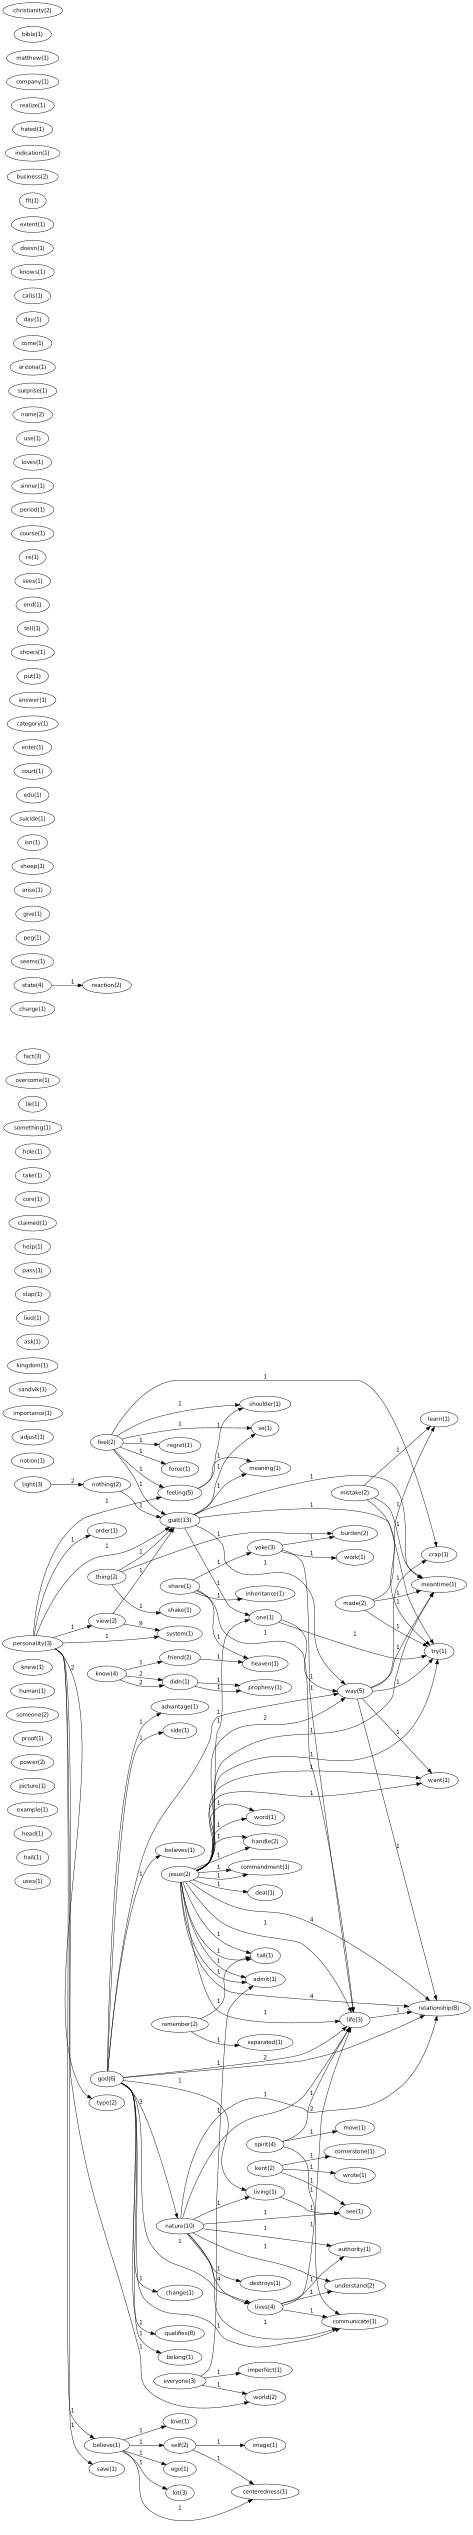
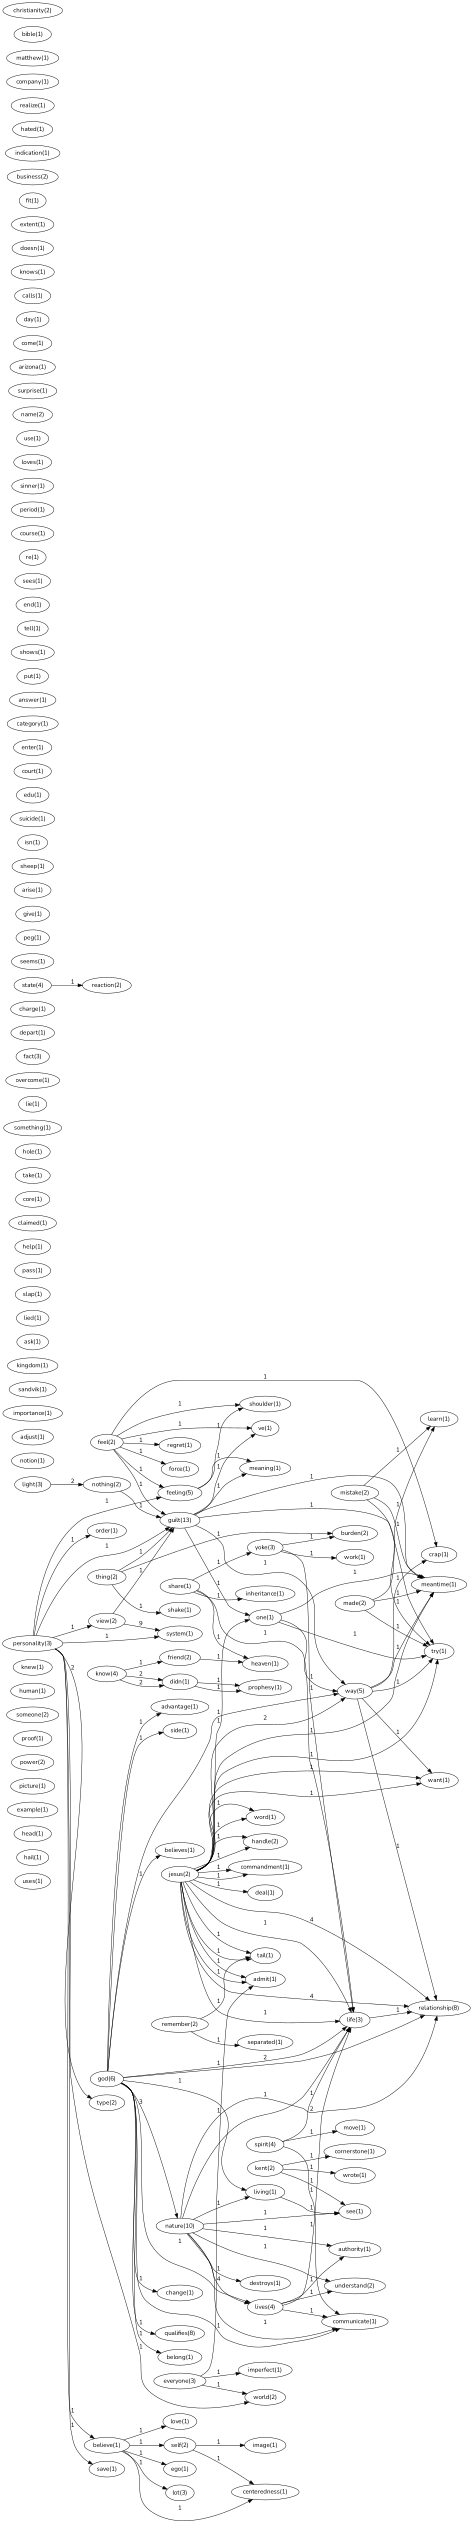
node "depart(1)": added
edge "one(1)" -> "meantime(1)": added, label "1"
